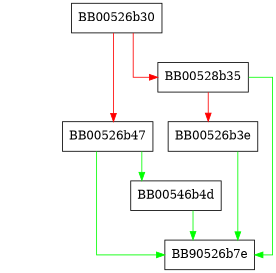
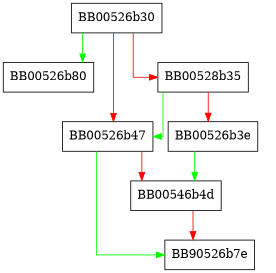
node "BB00526b80": added
edge "BB00528b35" -> "BB90526b7e": now "BB00528b35" -> "BB00526b47"
edge "BB00526b47" -> "BB00546b4d": color green -> red
edge "BB00526b3e" -> "BB90526b7e": now "BB00526b3e" -> "BB00546b4d"
edge "BB00546b4d" -> "BB90526b7e": color green -> red
